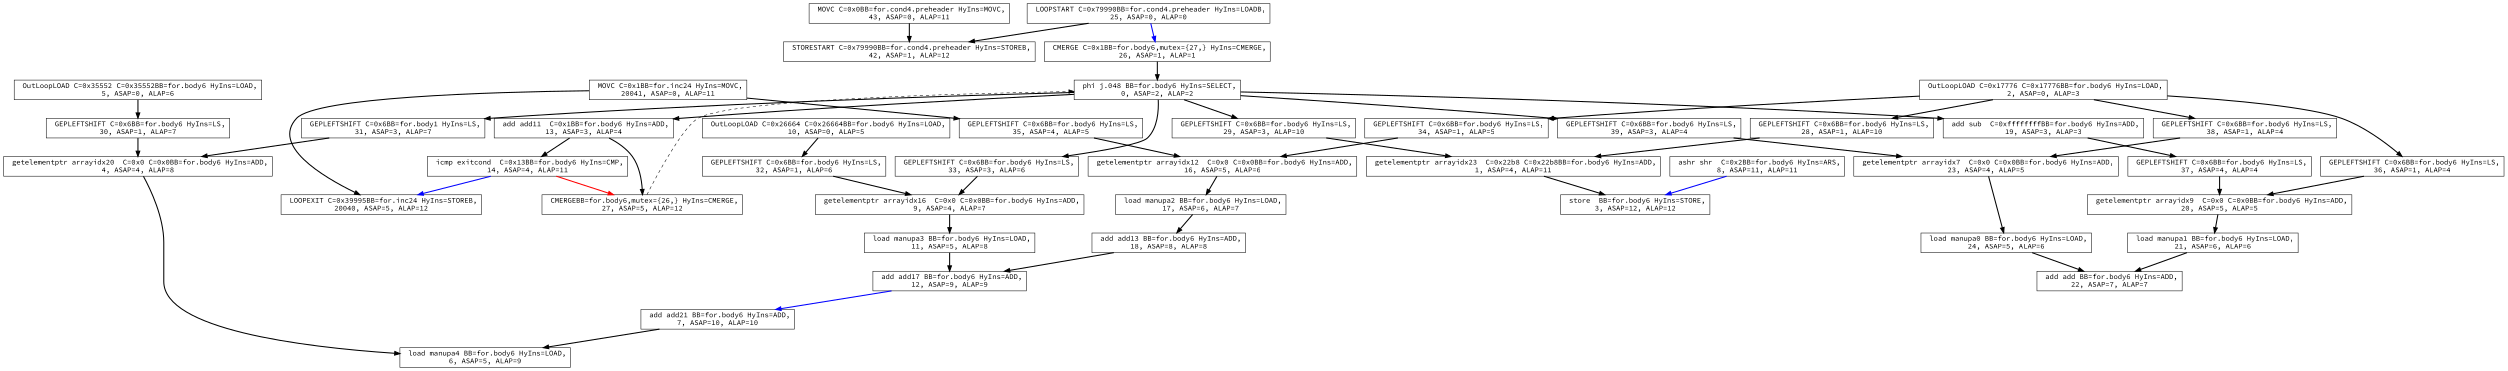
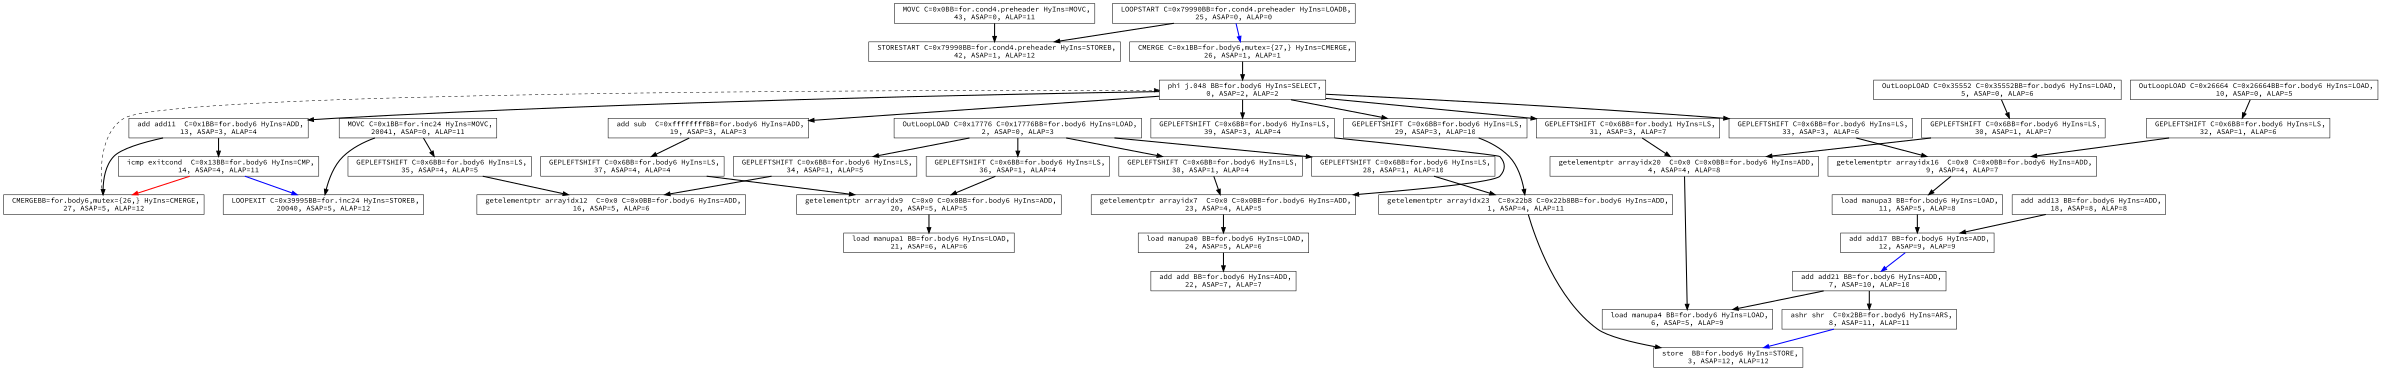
node "load manupa2 BB=for.body6 HyIns=LOAD, 17, ASAP=6, ALAP=7": removed
edge "load manupa1 BB=for.body6 HyIns=LOAD, 21, ASAP=6, ALAP=6" -> "add add BB=for.body6 HyIns=ADD, 22, ASAP=7, ALAP=7": removed
edge "add add21 BB=for.body6 HyIns=ADD, 7, ASAP=10, ALAP=10" -> "ashr shr  C=0x2BB=for.body6 HyIns=ARS, 8, ASAP=11, ALAP=11": added
